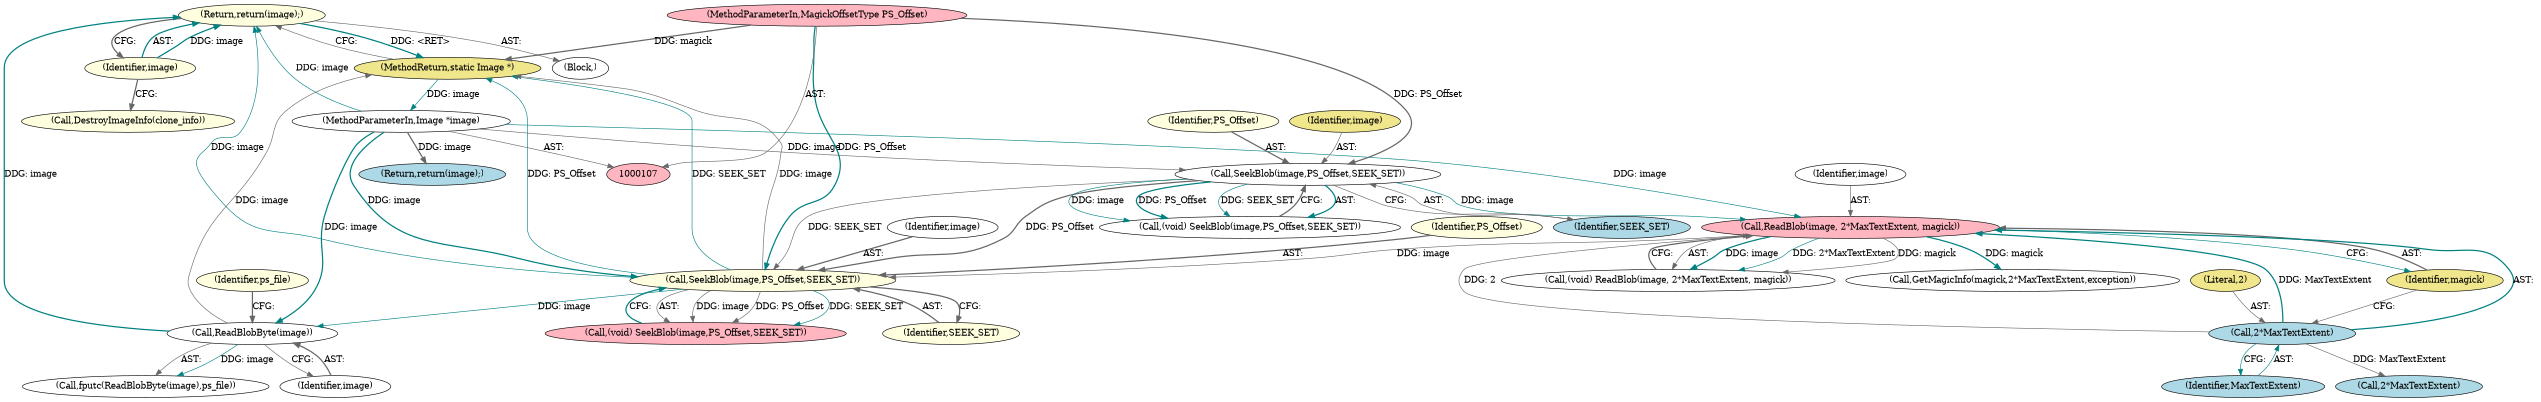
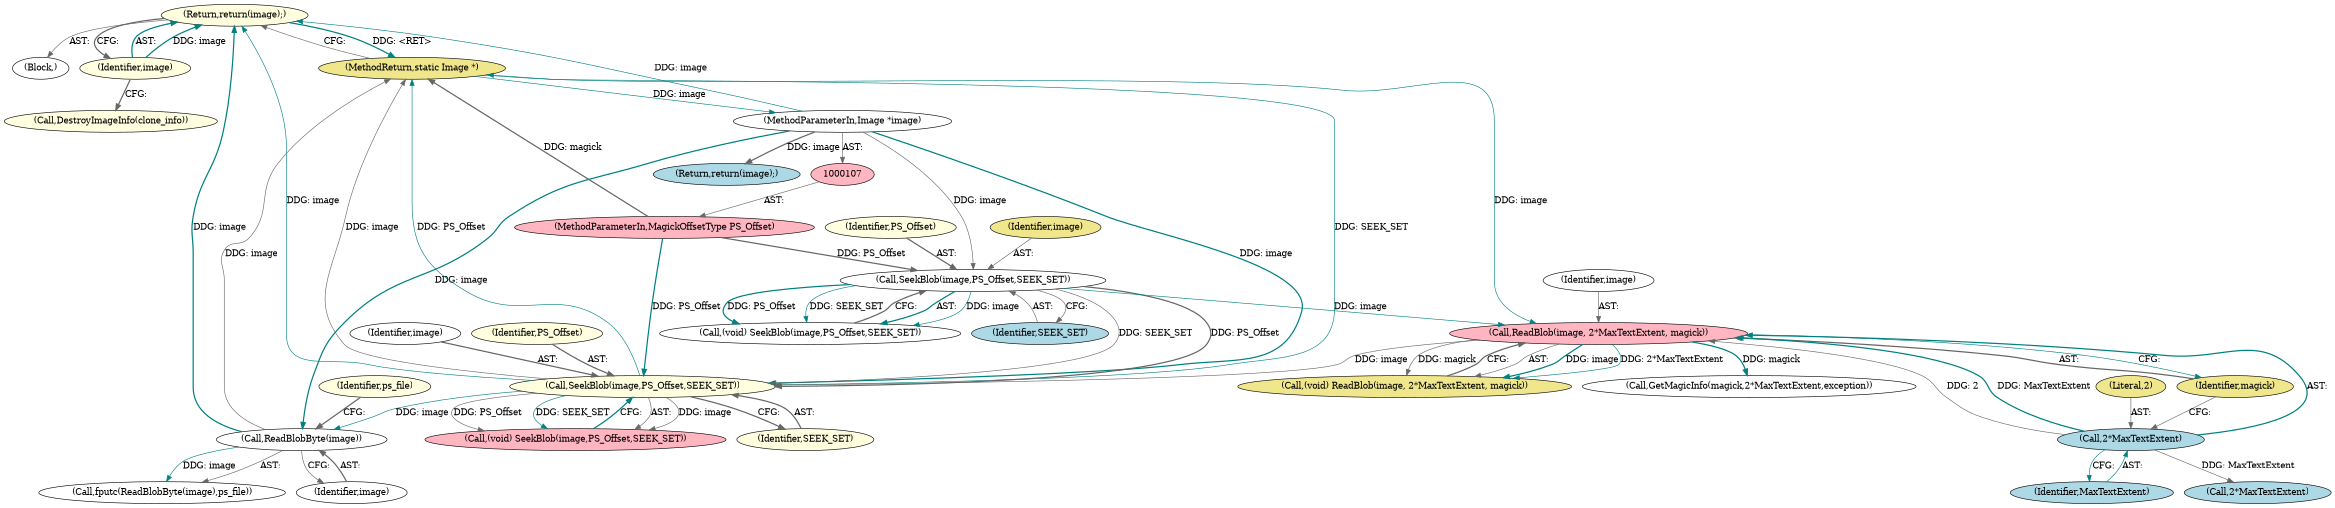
edge "(MethodParameterIn,MagickOffsetType PS_Offset)" -> "1000107": reversed
edge "(MethodParameterIn,Image *image)" -> "(Call,ReadBlob(image, 2*MaxTextExtent, magick))": now "(MethodReturn,static Image *)" -> "(Call,ReadBlob(image, 2*MaxTextExtent, magick))"
node "(Call,(void) ReadBlob(image, 2*MaxTextExtent, magick))": fillcolor white -> khaki
